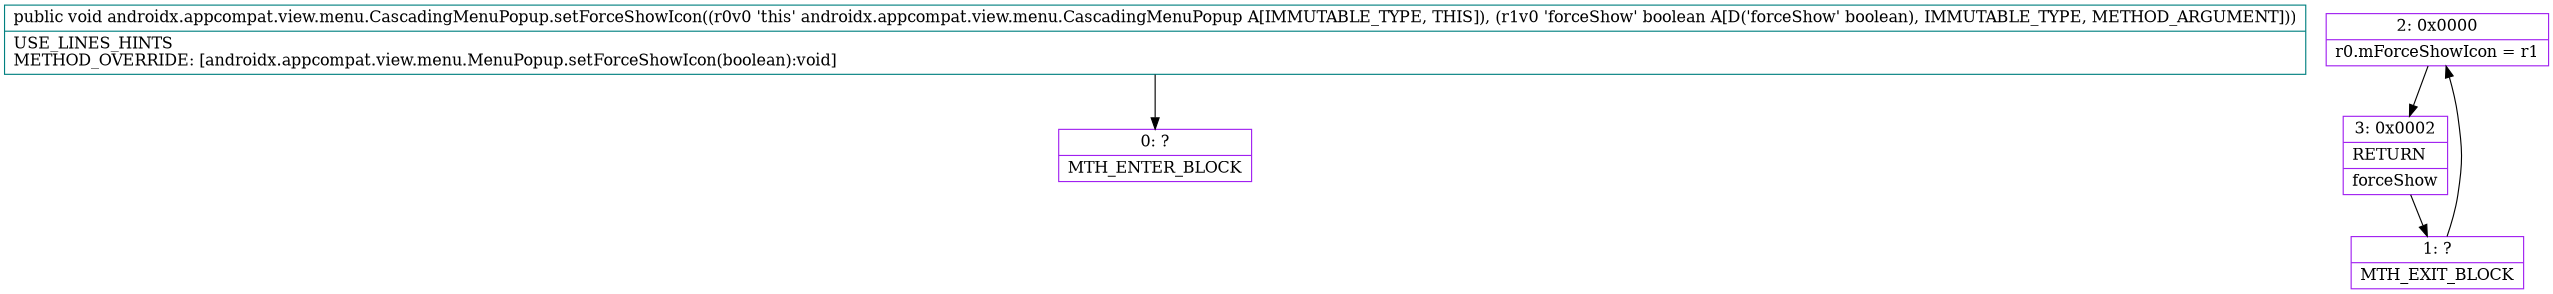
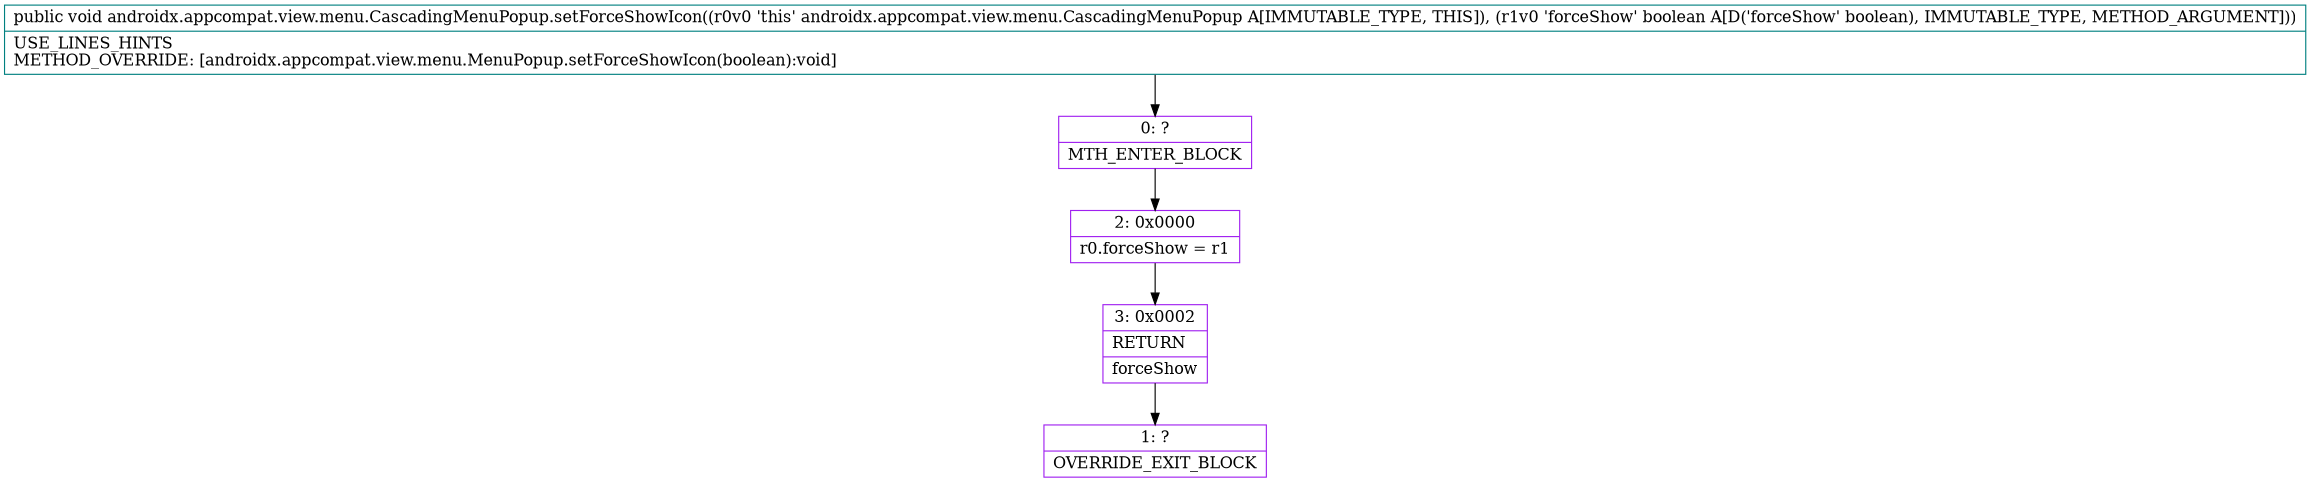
node "2: 0x0000": text "r0.mForceShowIcon = r1" -> "r0.forceShow = r1"
edge "1: ?" -> "2: 0x0000": now "0: ?" -> "2: 0x0000"
node "1: ?": text "MTH_EXIT_BLOCK" -> "OVERRIDE_EXIT_BLOCK"
